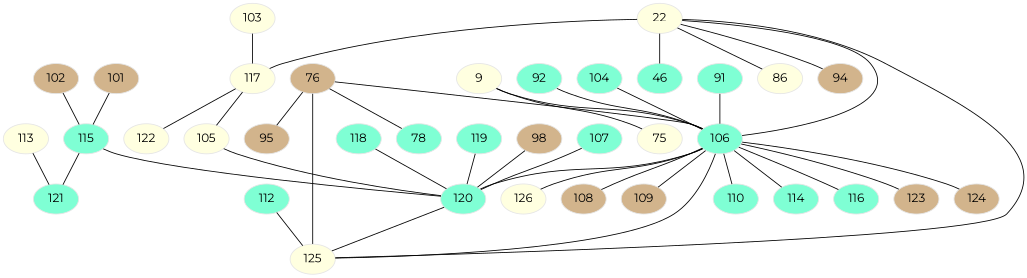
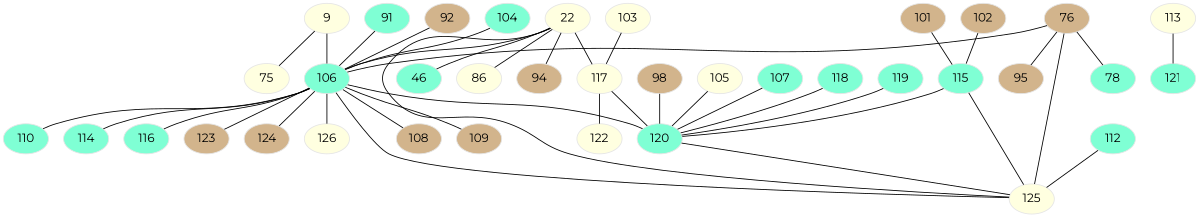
node "92": fillcolor aquamarine -> tan
edge "117" -- "105": now "117" -- "120"
edge "115" -- "121": now "115" -- "125"
